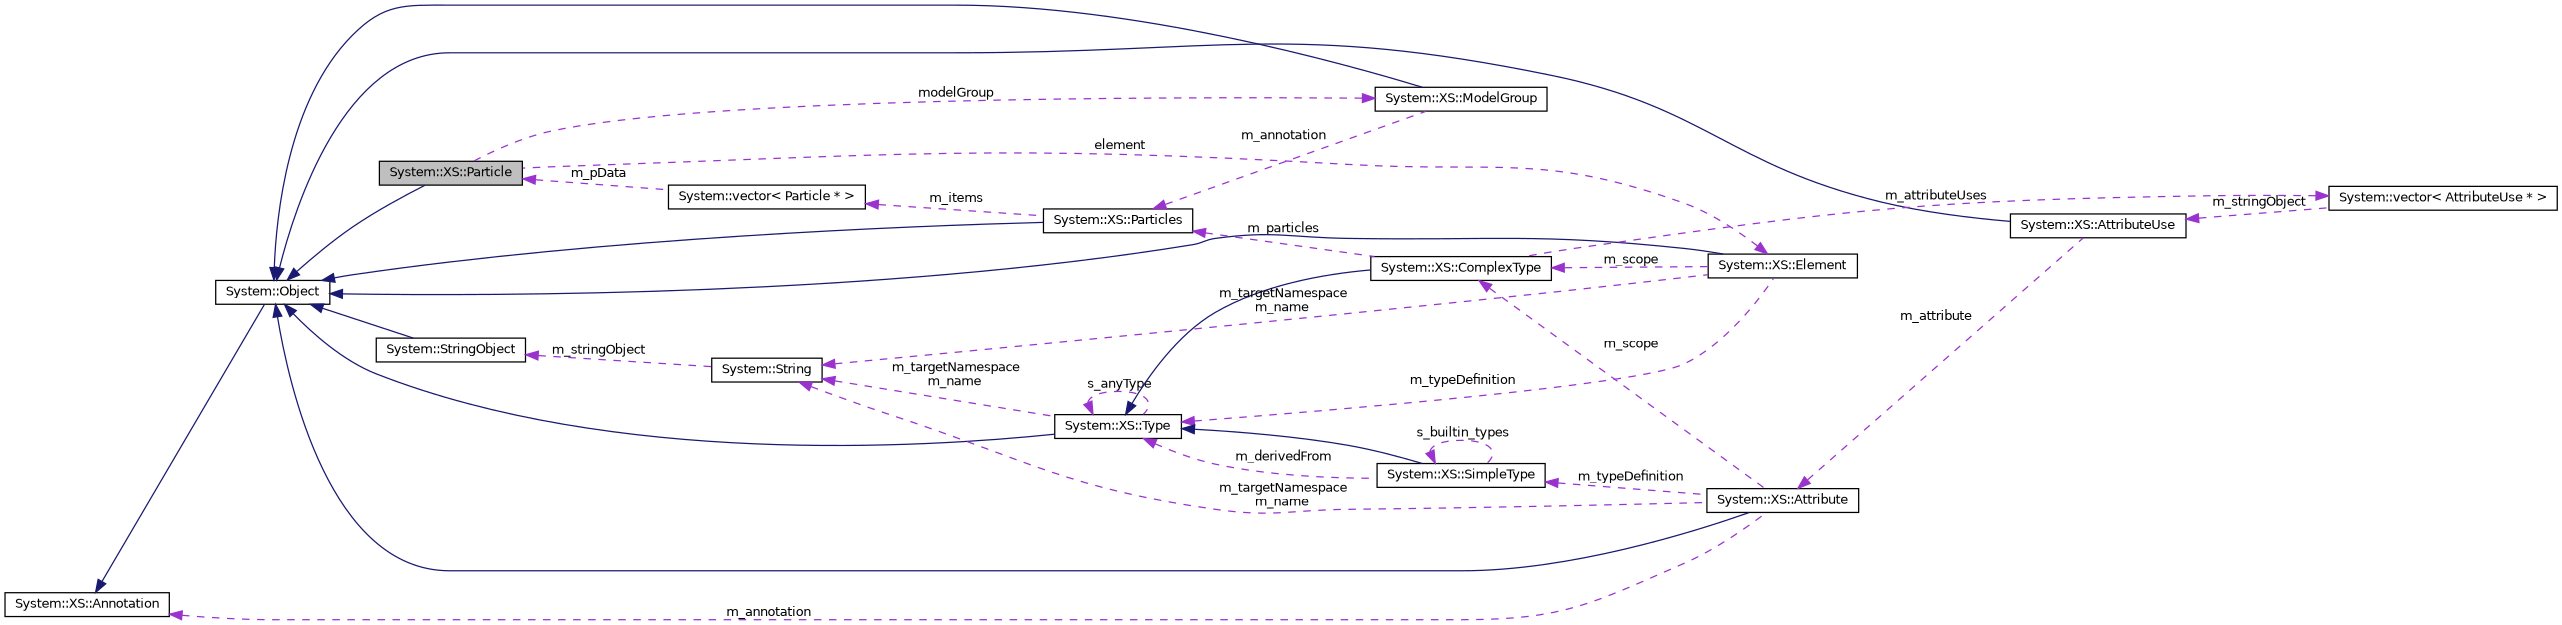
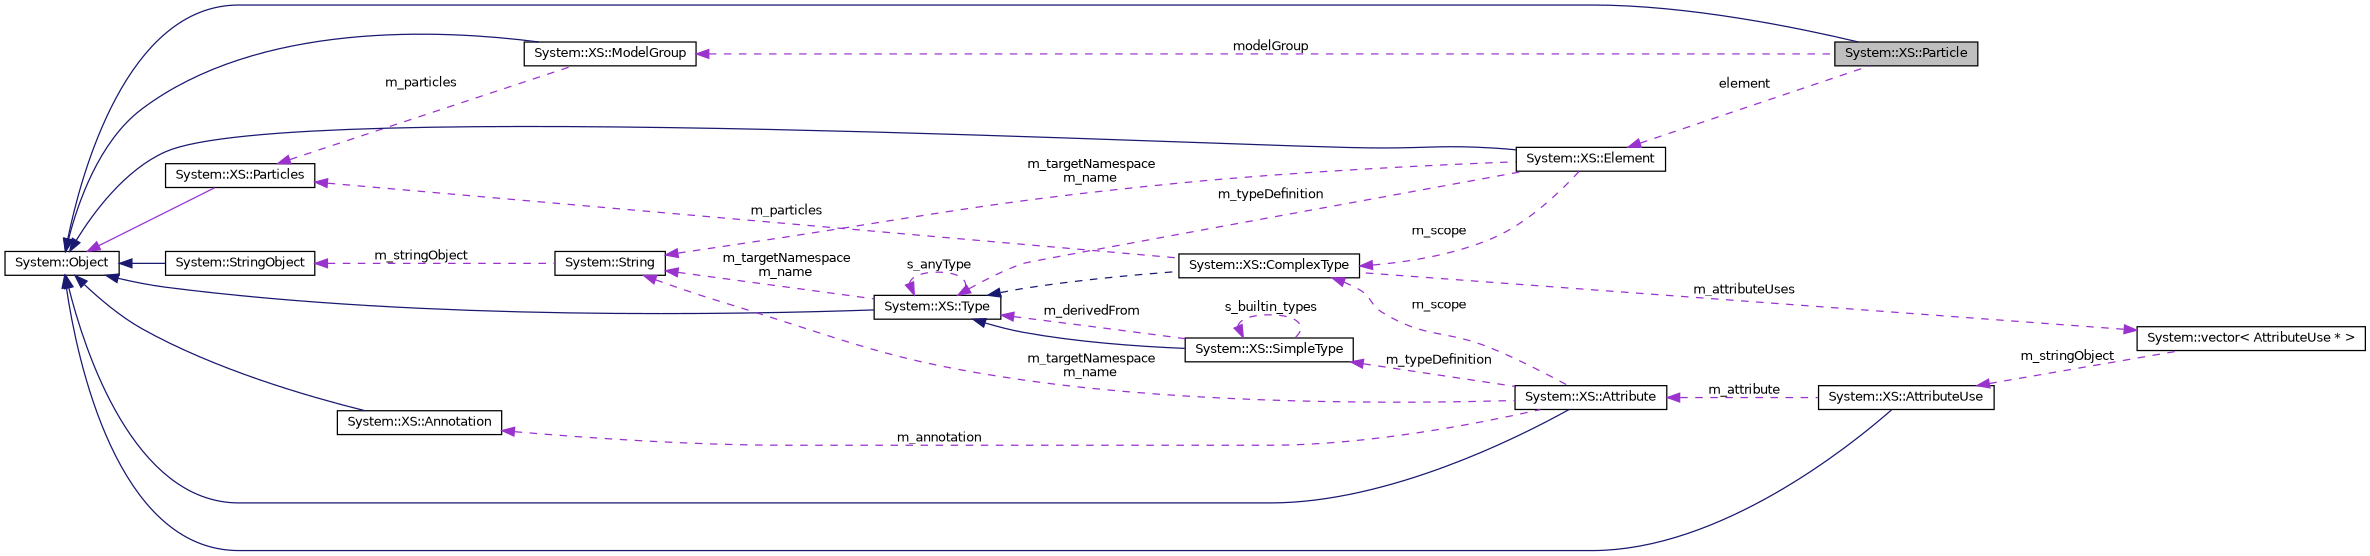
edge "System::XS::ModelGroup" -> "System::XS::Particles": label " m_annotation" -> " m_particles"
node "System::vector< Particle * >": removed
edge "System::XS::Particles" -> "System::Object": color midnightblue -> darkorchid3
edge "System::XS::ComplexType" -> "System::XS::Type": style solid -> dashed
edge "System::Object" -> "System::XS::Annotation": reversed
